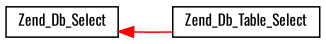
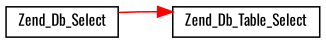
edge "Zend_Db_Table_Select" -> "Zend_Db_Select": reversed
